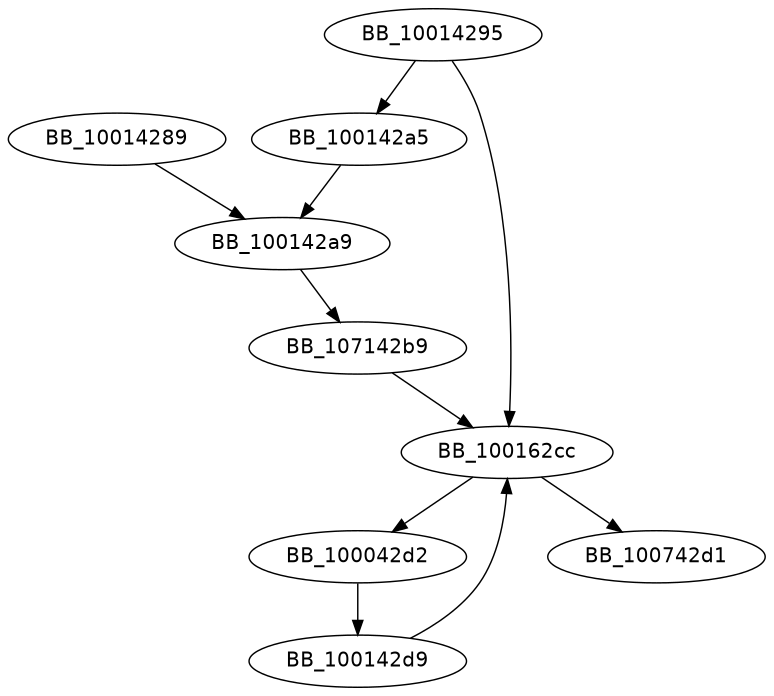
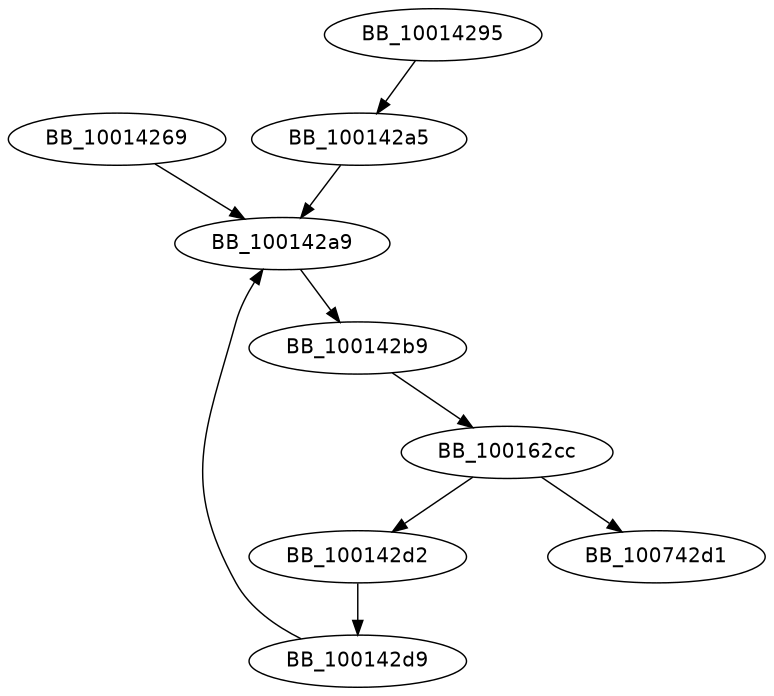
node "BB_10014289": label "BB_10014289" -> "BB_10014269"
edge "BB_10014295" -> "BB_100162cc": removed
node "BB_107142b9": label "BB_107142b9" -> "BB_100142b9"
node "BB_100042d2": label "BB_100042d2" -> "BB_100142d2"
edge "BB_100142d9" -> "BB_100162cc": now "BB_100142d9" -> "BB_100142a9"
